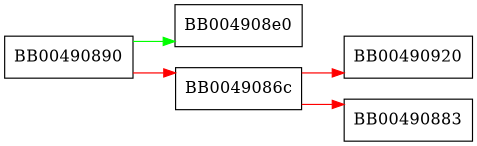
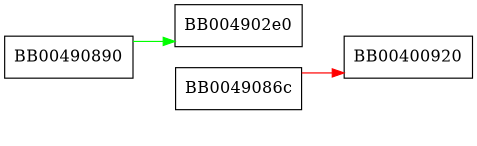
node "BB004908e0": label "BB004908e0" -> "BB004902e0"
node "BB00490920": label "BB00490920" -> "BB00400920"
edge "BB00490890" -> "BB0049086c": removed
node "BB00490883": removed
